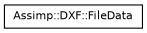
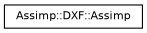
node "Assimp::DXF::FileData": label "Assimp::DXF::FileData" -> "Assimp::DXF::Assimp"
